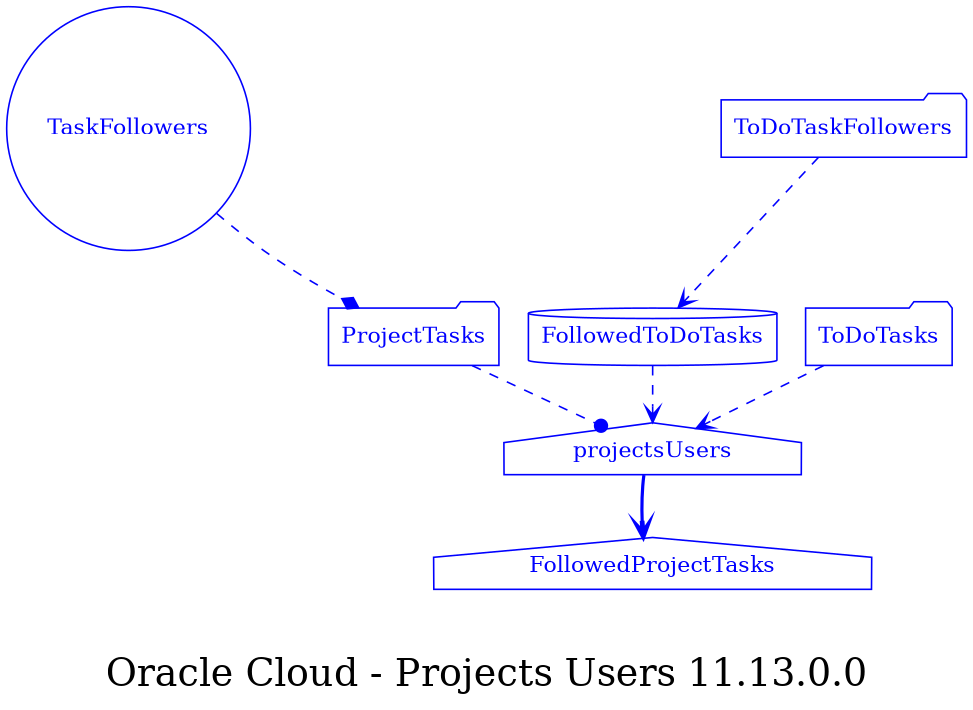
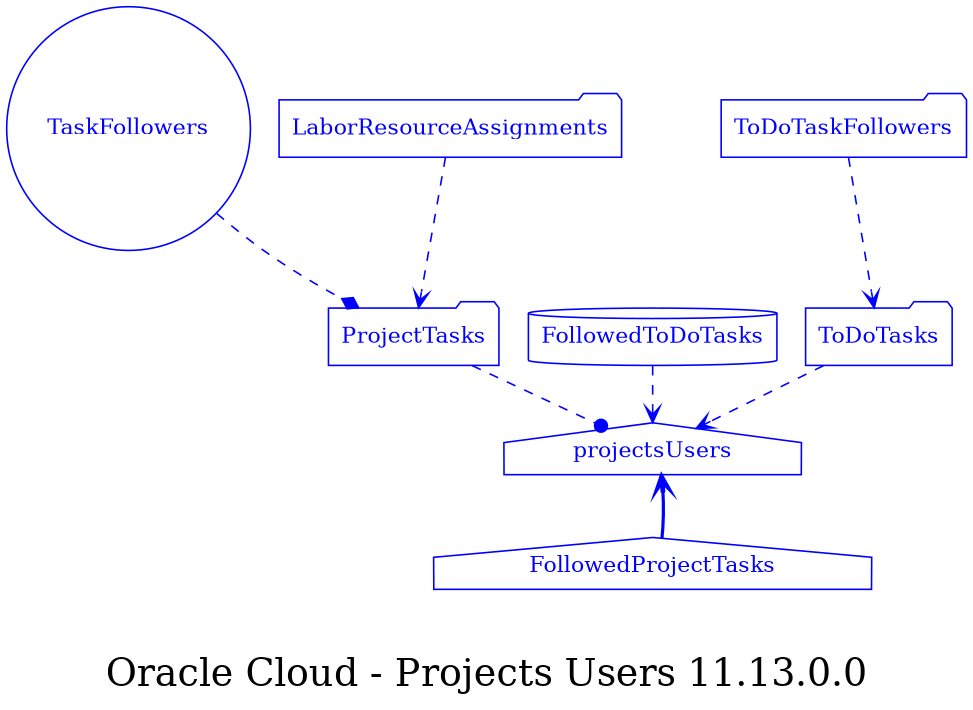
node "LaborResourceAssignments": added
edge "ToDoTaskFollowers" -> "FollowedToDoTasks": now "ToDoTaskFollowers" -> "ToDoTasks"
edge "projectsUsers" -> "FollowedProjectTasks": reversed
